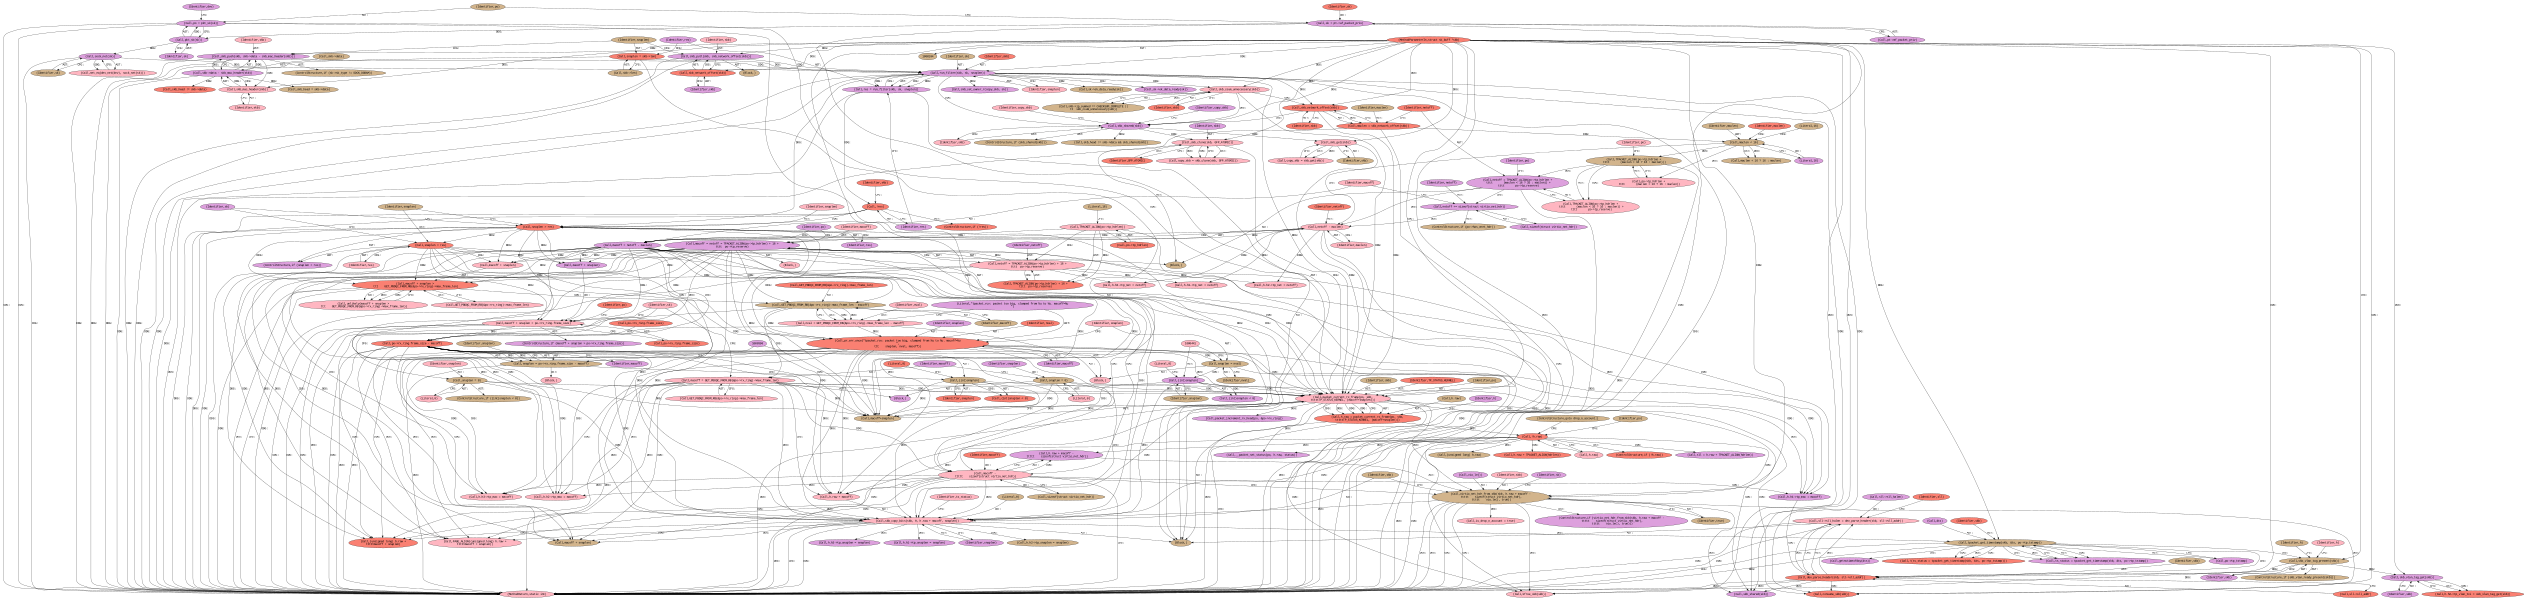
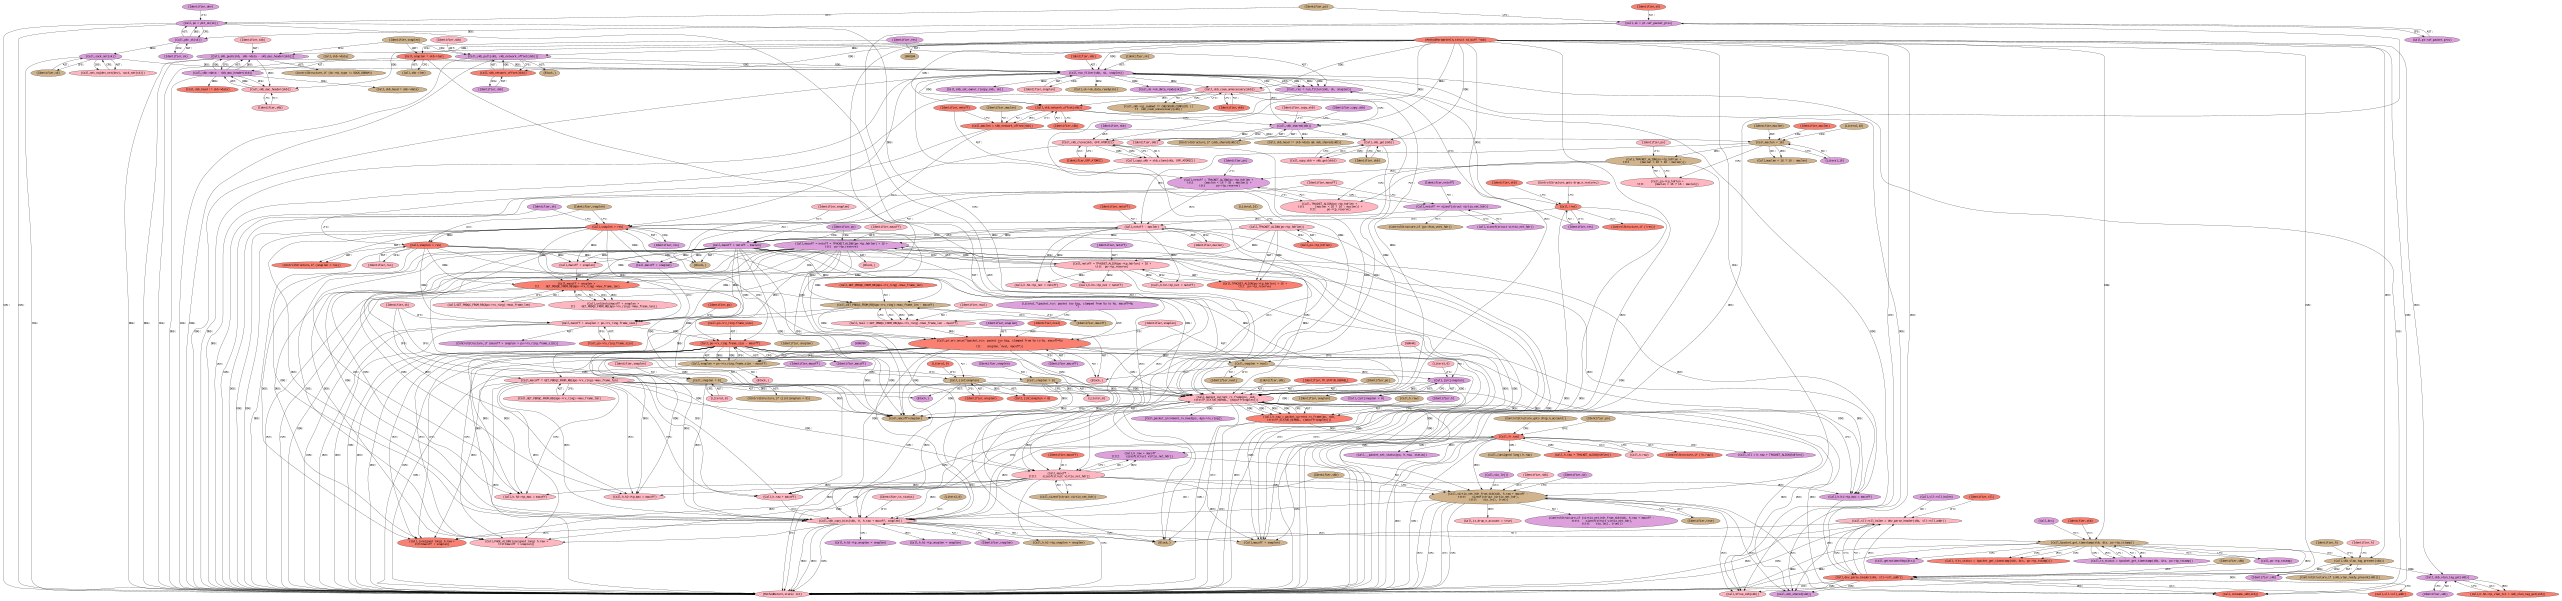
node "(ControlStructure,goto drop_n_restore;)": added
node "(ControlStructure,if (snaplen > res))": fillcolor plum -> salmon
